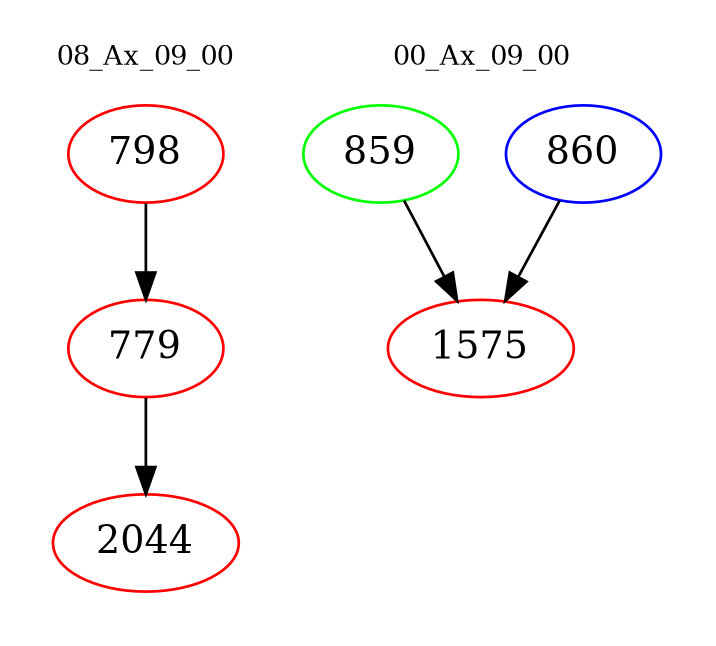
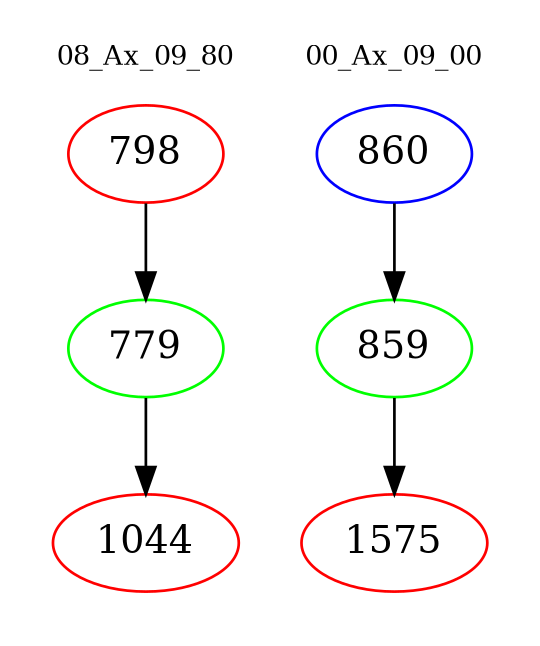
cluster "08_Ax_09_00": label "08_Ax_09_00" -> "08_Ax_09_80"
edge "860" -> "1575": now "860" -> "859"
node "779": color red -> green
node "2044": label "2044" -> "1044"
